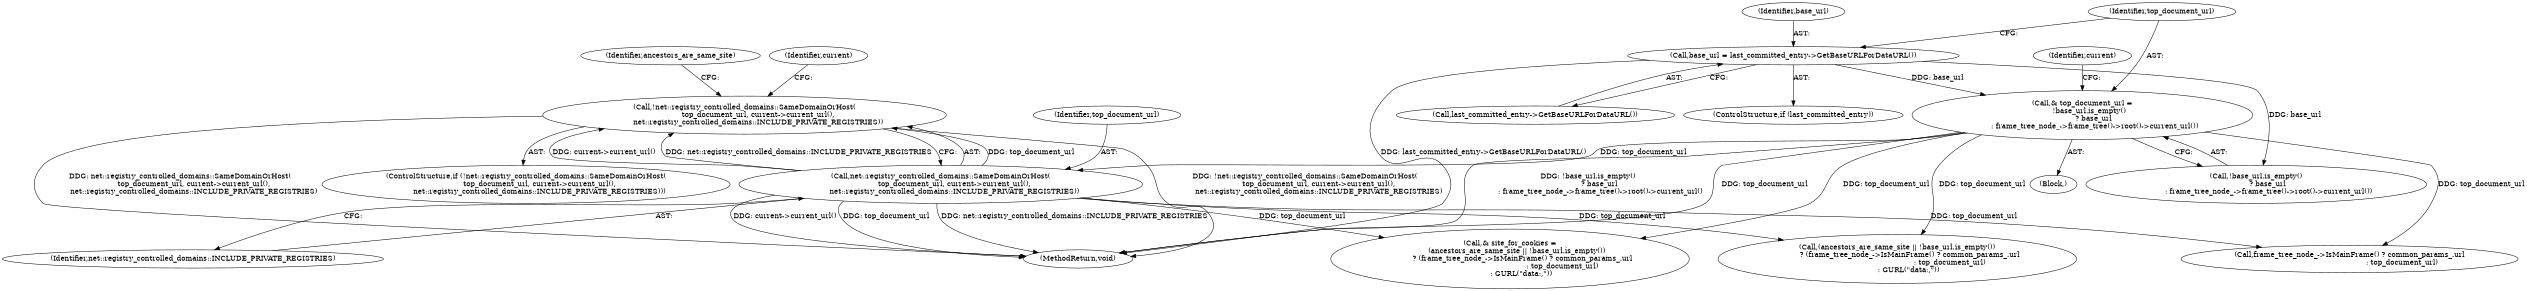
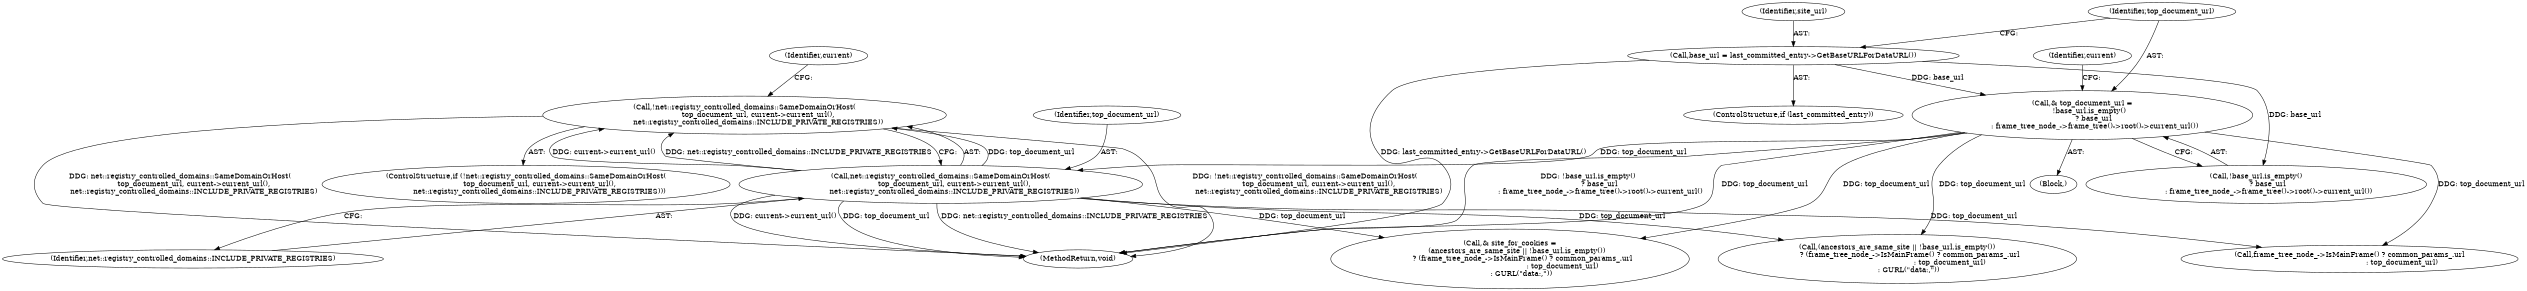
node "(Identifier,base_url)": label "(Identifier,base_url)" -> "(Identifier,site_url)"
node "(Identifier,ancestors_are_same_site)": removed
node "(Call,last_committed_entry->GetBaseURLForDataURL())": removed
